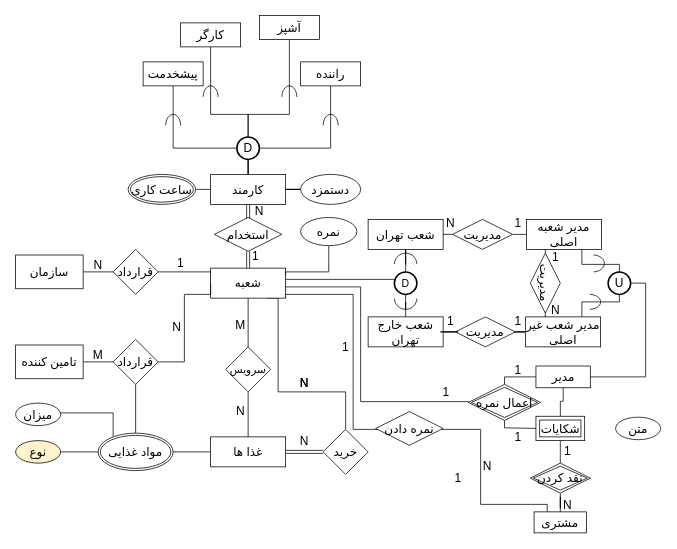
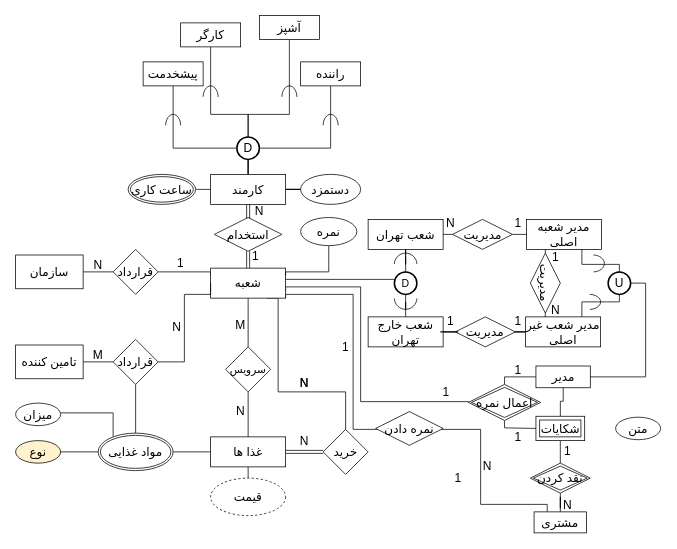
edge "غذا ها" -- "قیمت": added
node "قیمت": added
